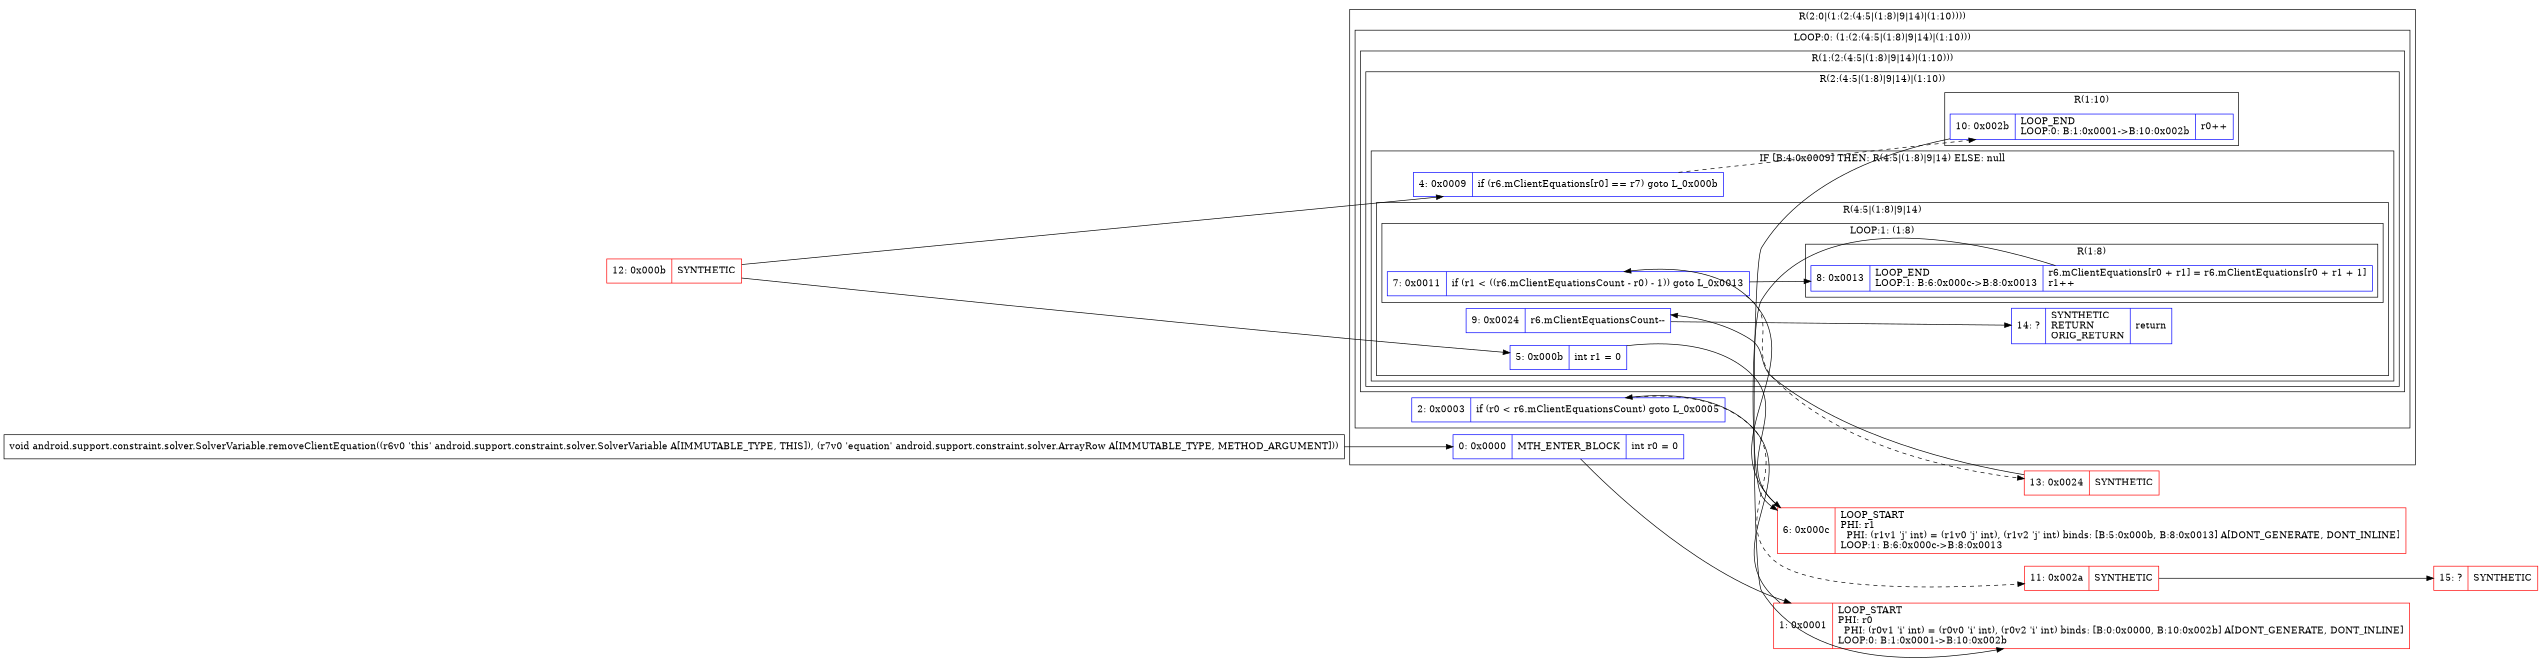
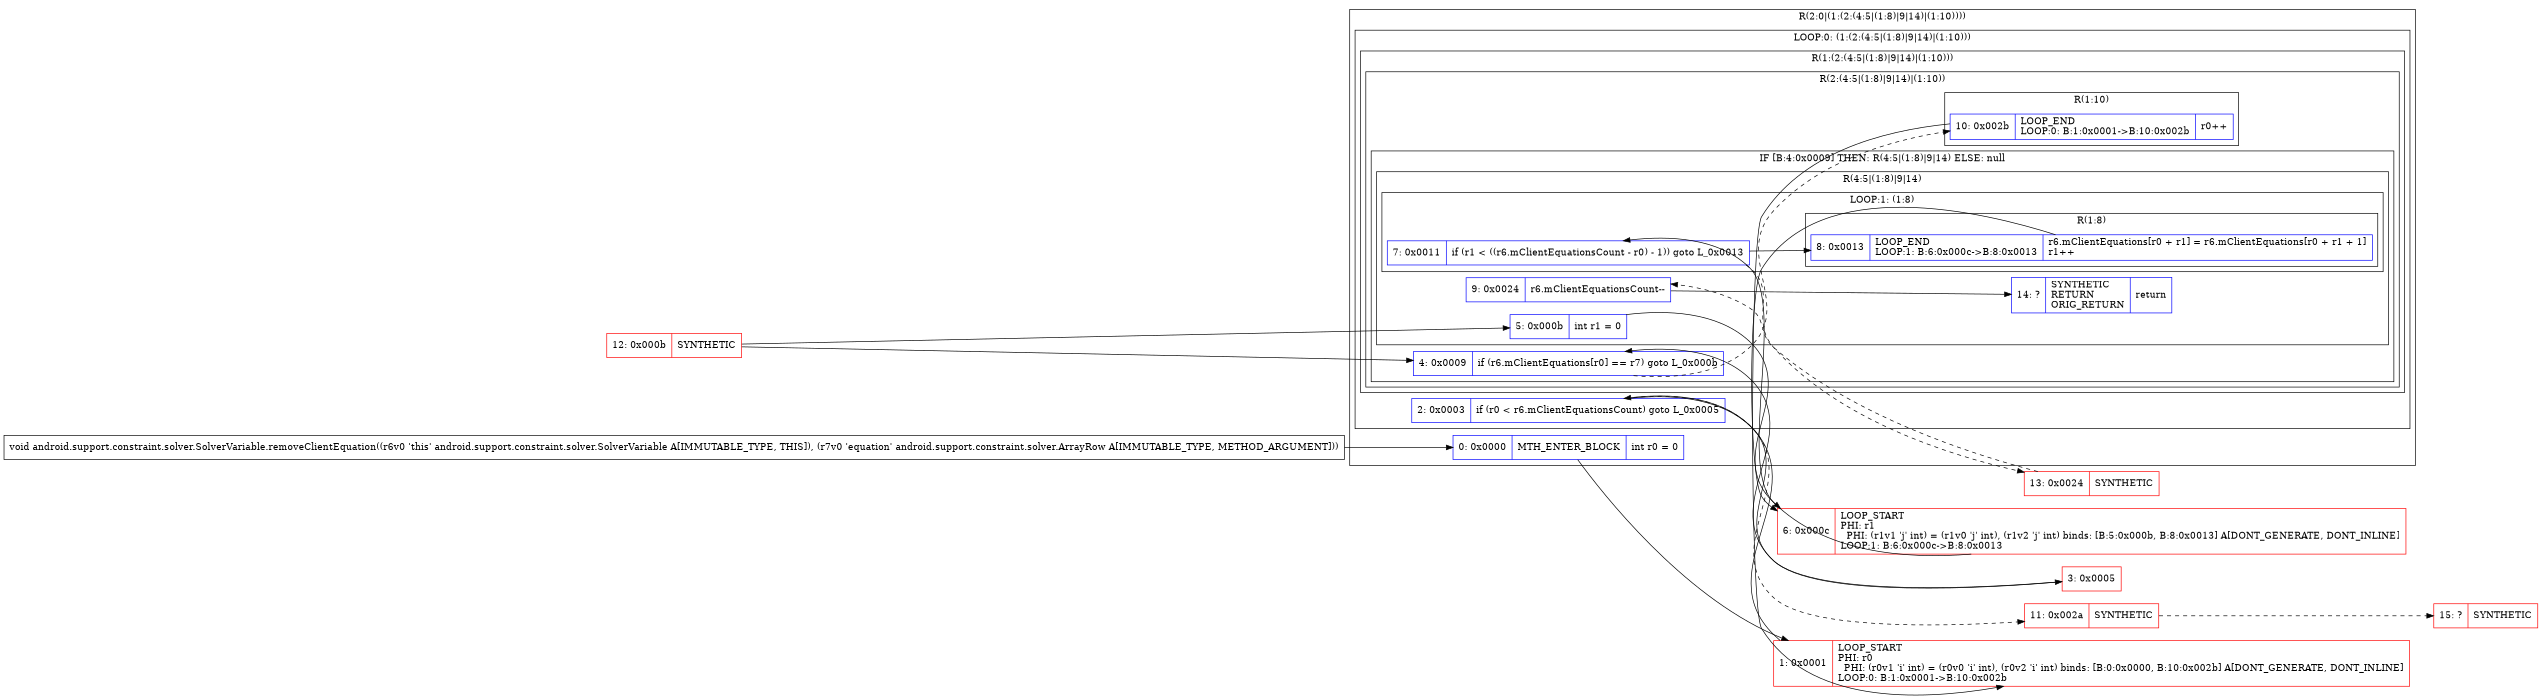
edge "13: 0x0024" -> "9: 0x0024": style solid -> dashed
edge "11: 0x002a" -> "15: ?": style solid -> dashed
node "3: 0x0005": added
